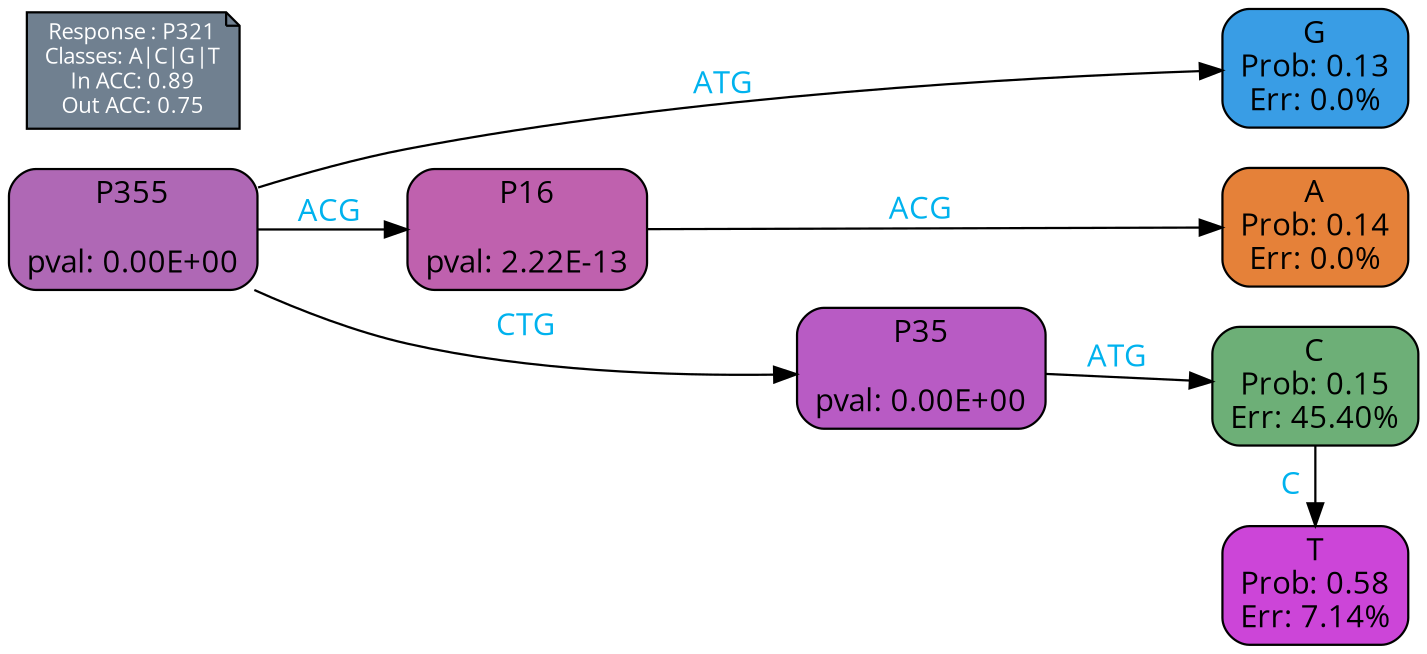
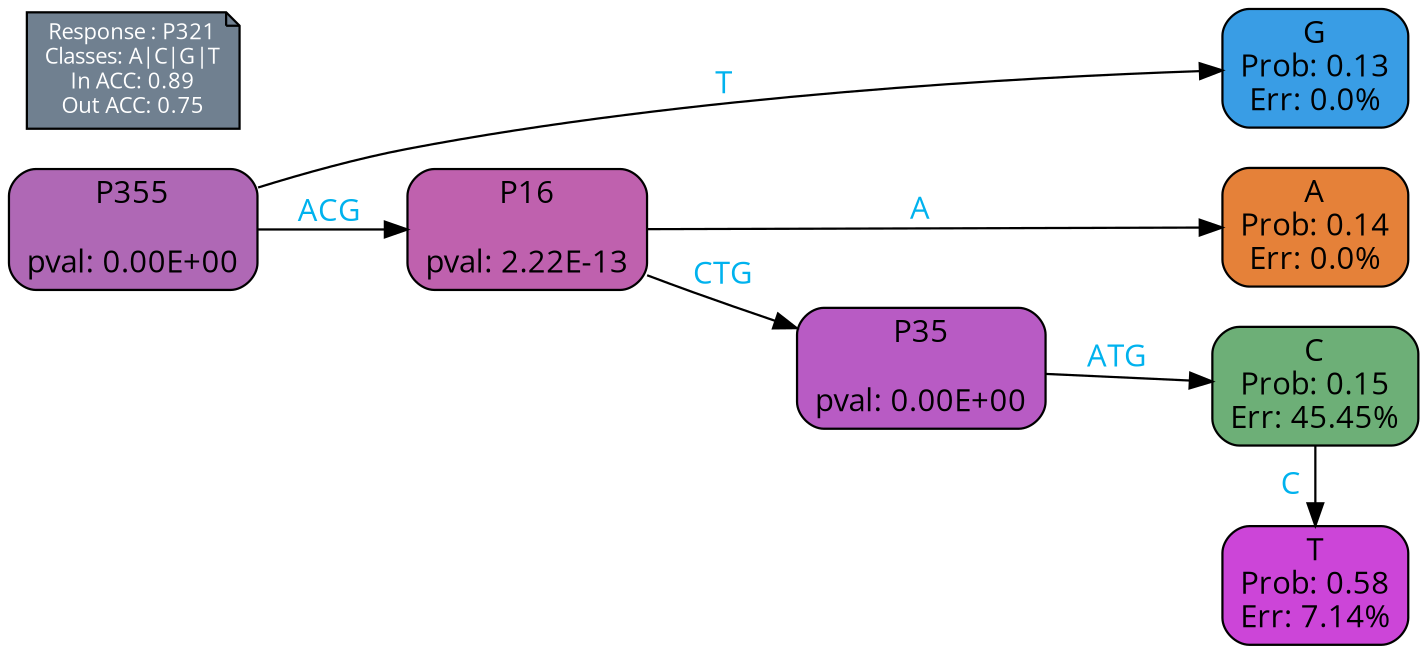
edge "P355 pval: 0.00E+00" -> "G Prob: 0.13 Err: 0.0%": label "ATG" -> "T"
edge "P16 pval: 2.22E-13" -> "A Prob: 0.14 Err: 0.0%": label "ACG" -> "A"
edge "P355 pval: 0.00E+00" -> "P35 pval: 0.00E+00": now "P16 pval: 2.22E-13" -> "P35 pval: 0.00E+00"
node "C Prob: 0.15 Err: 45.40%": label "C Prob: 0.15 Err: 45.40%" -> "C Prob: 0.15 Err: 45.45%"
